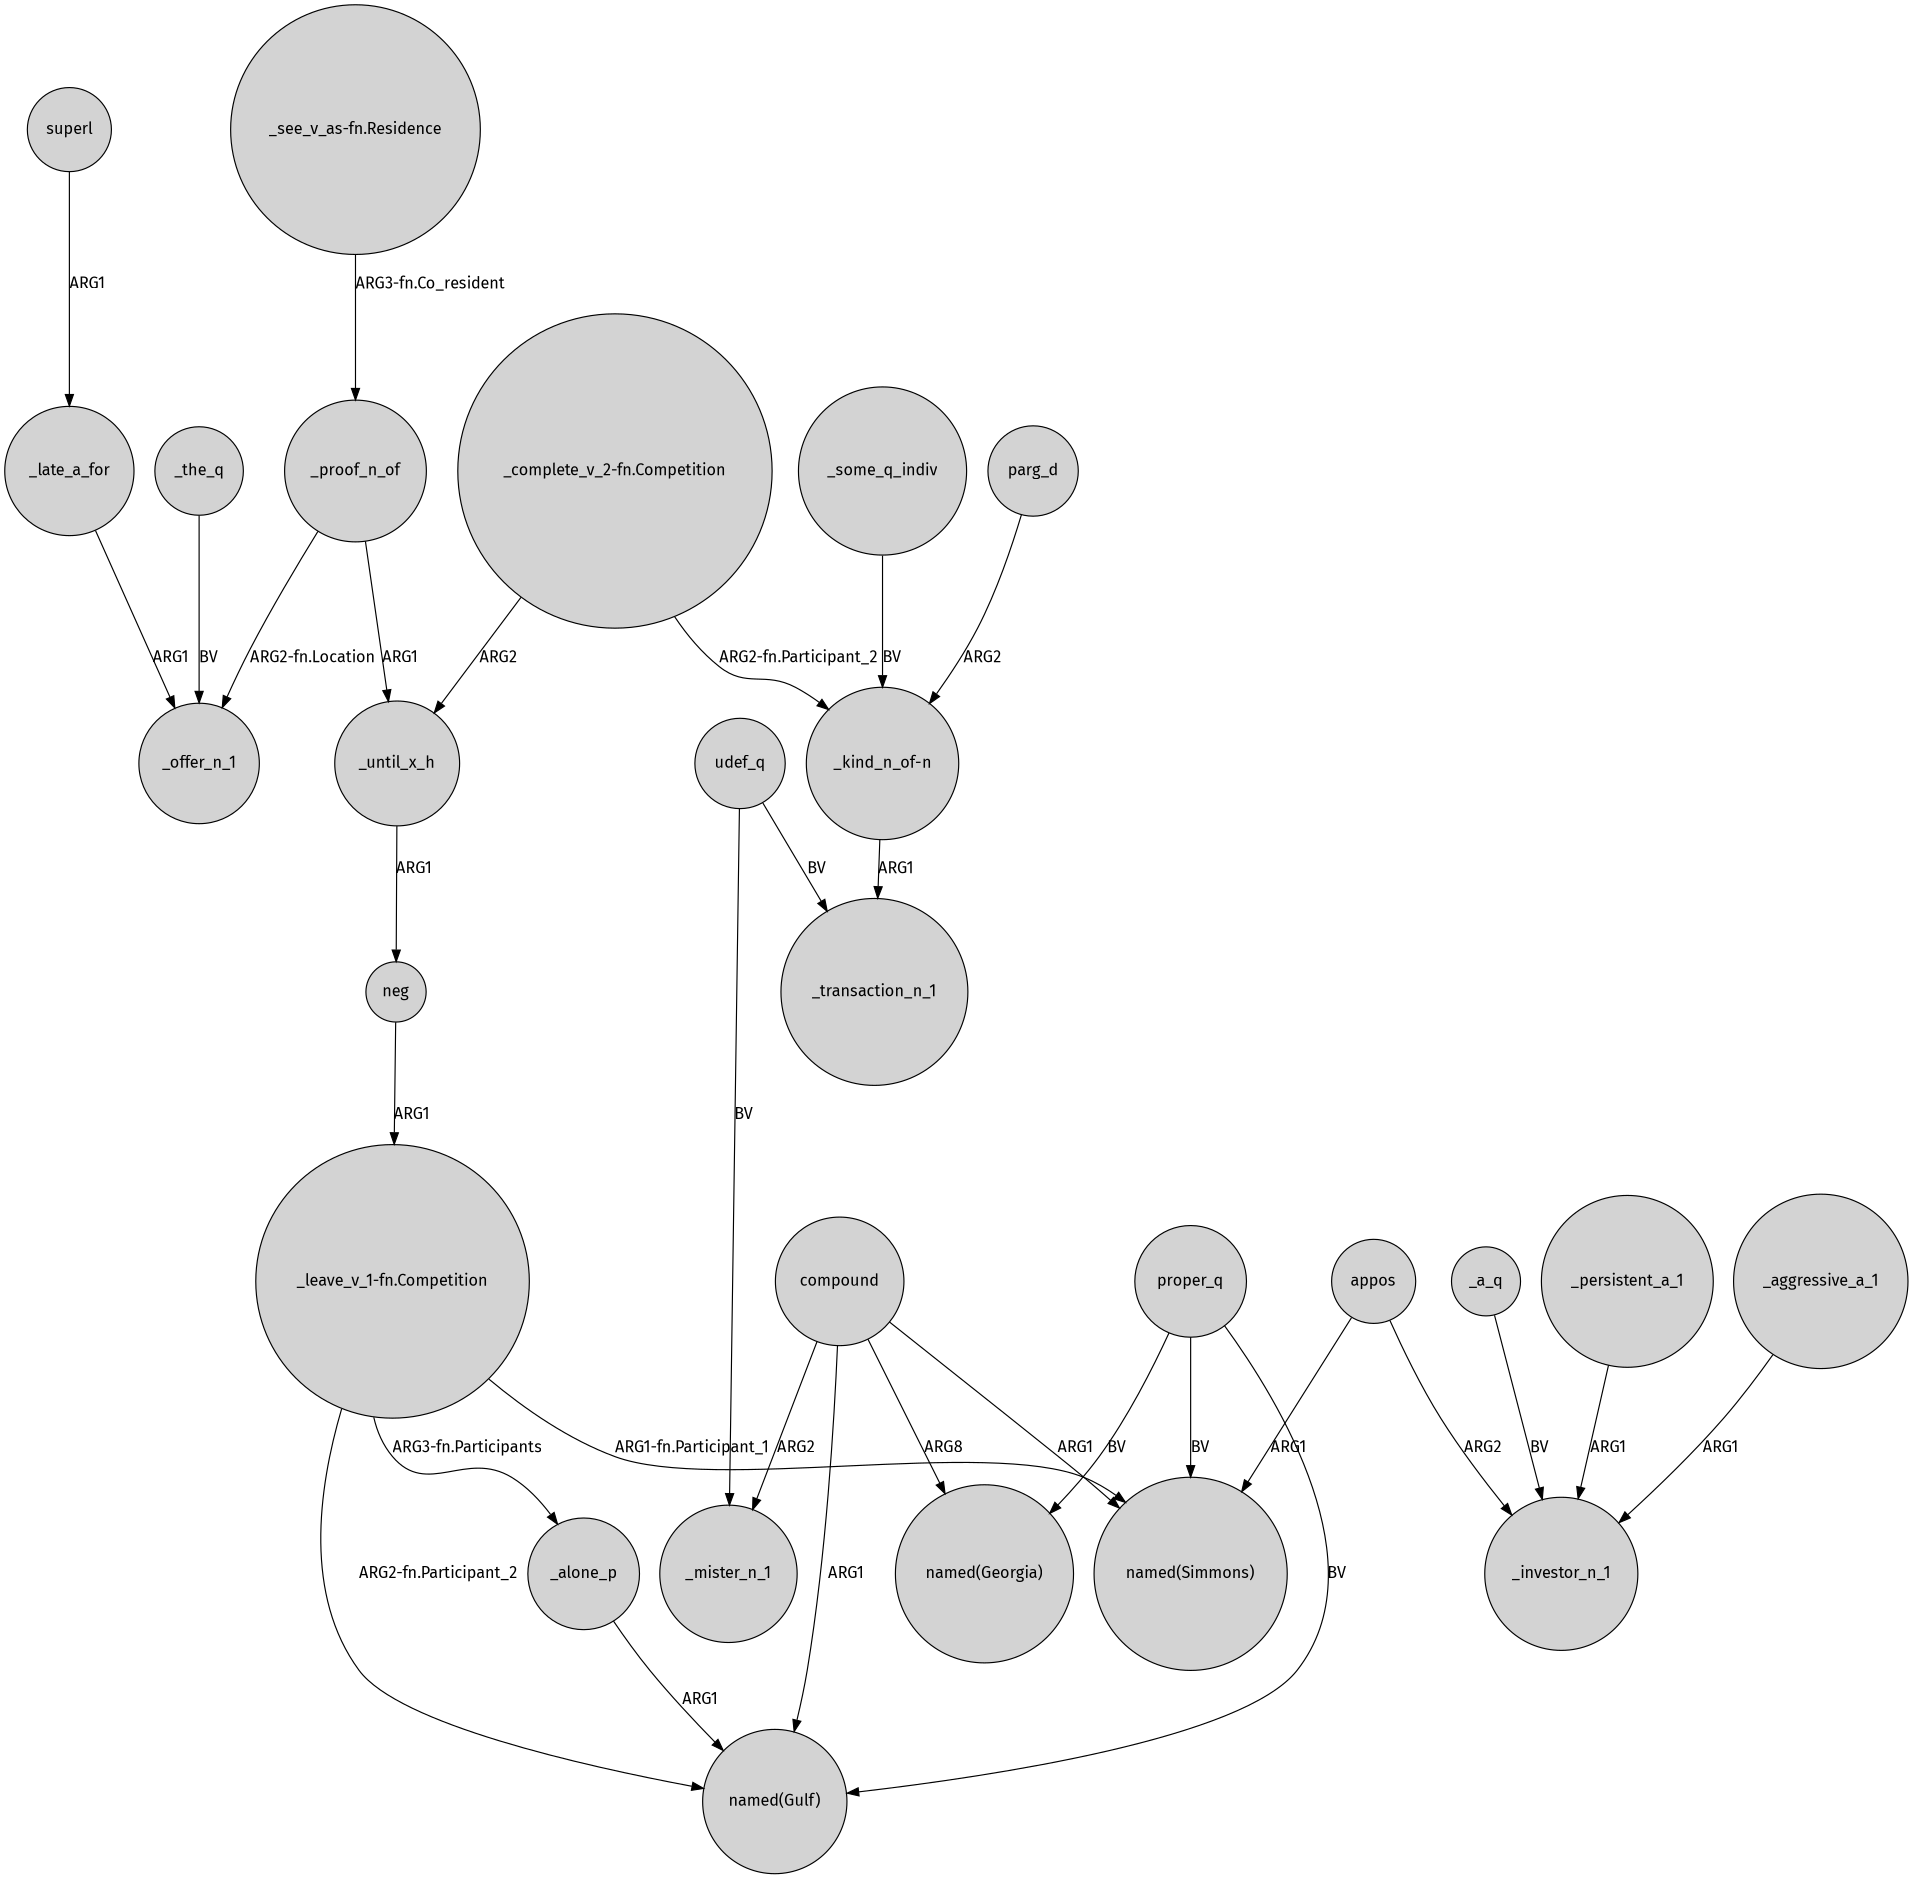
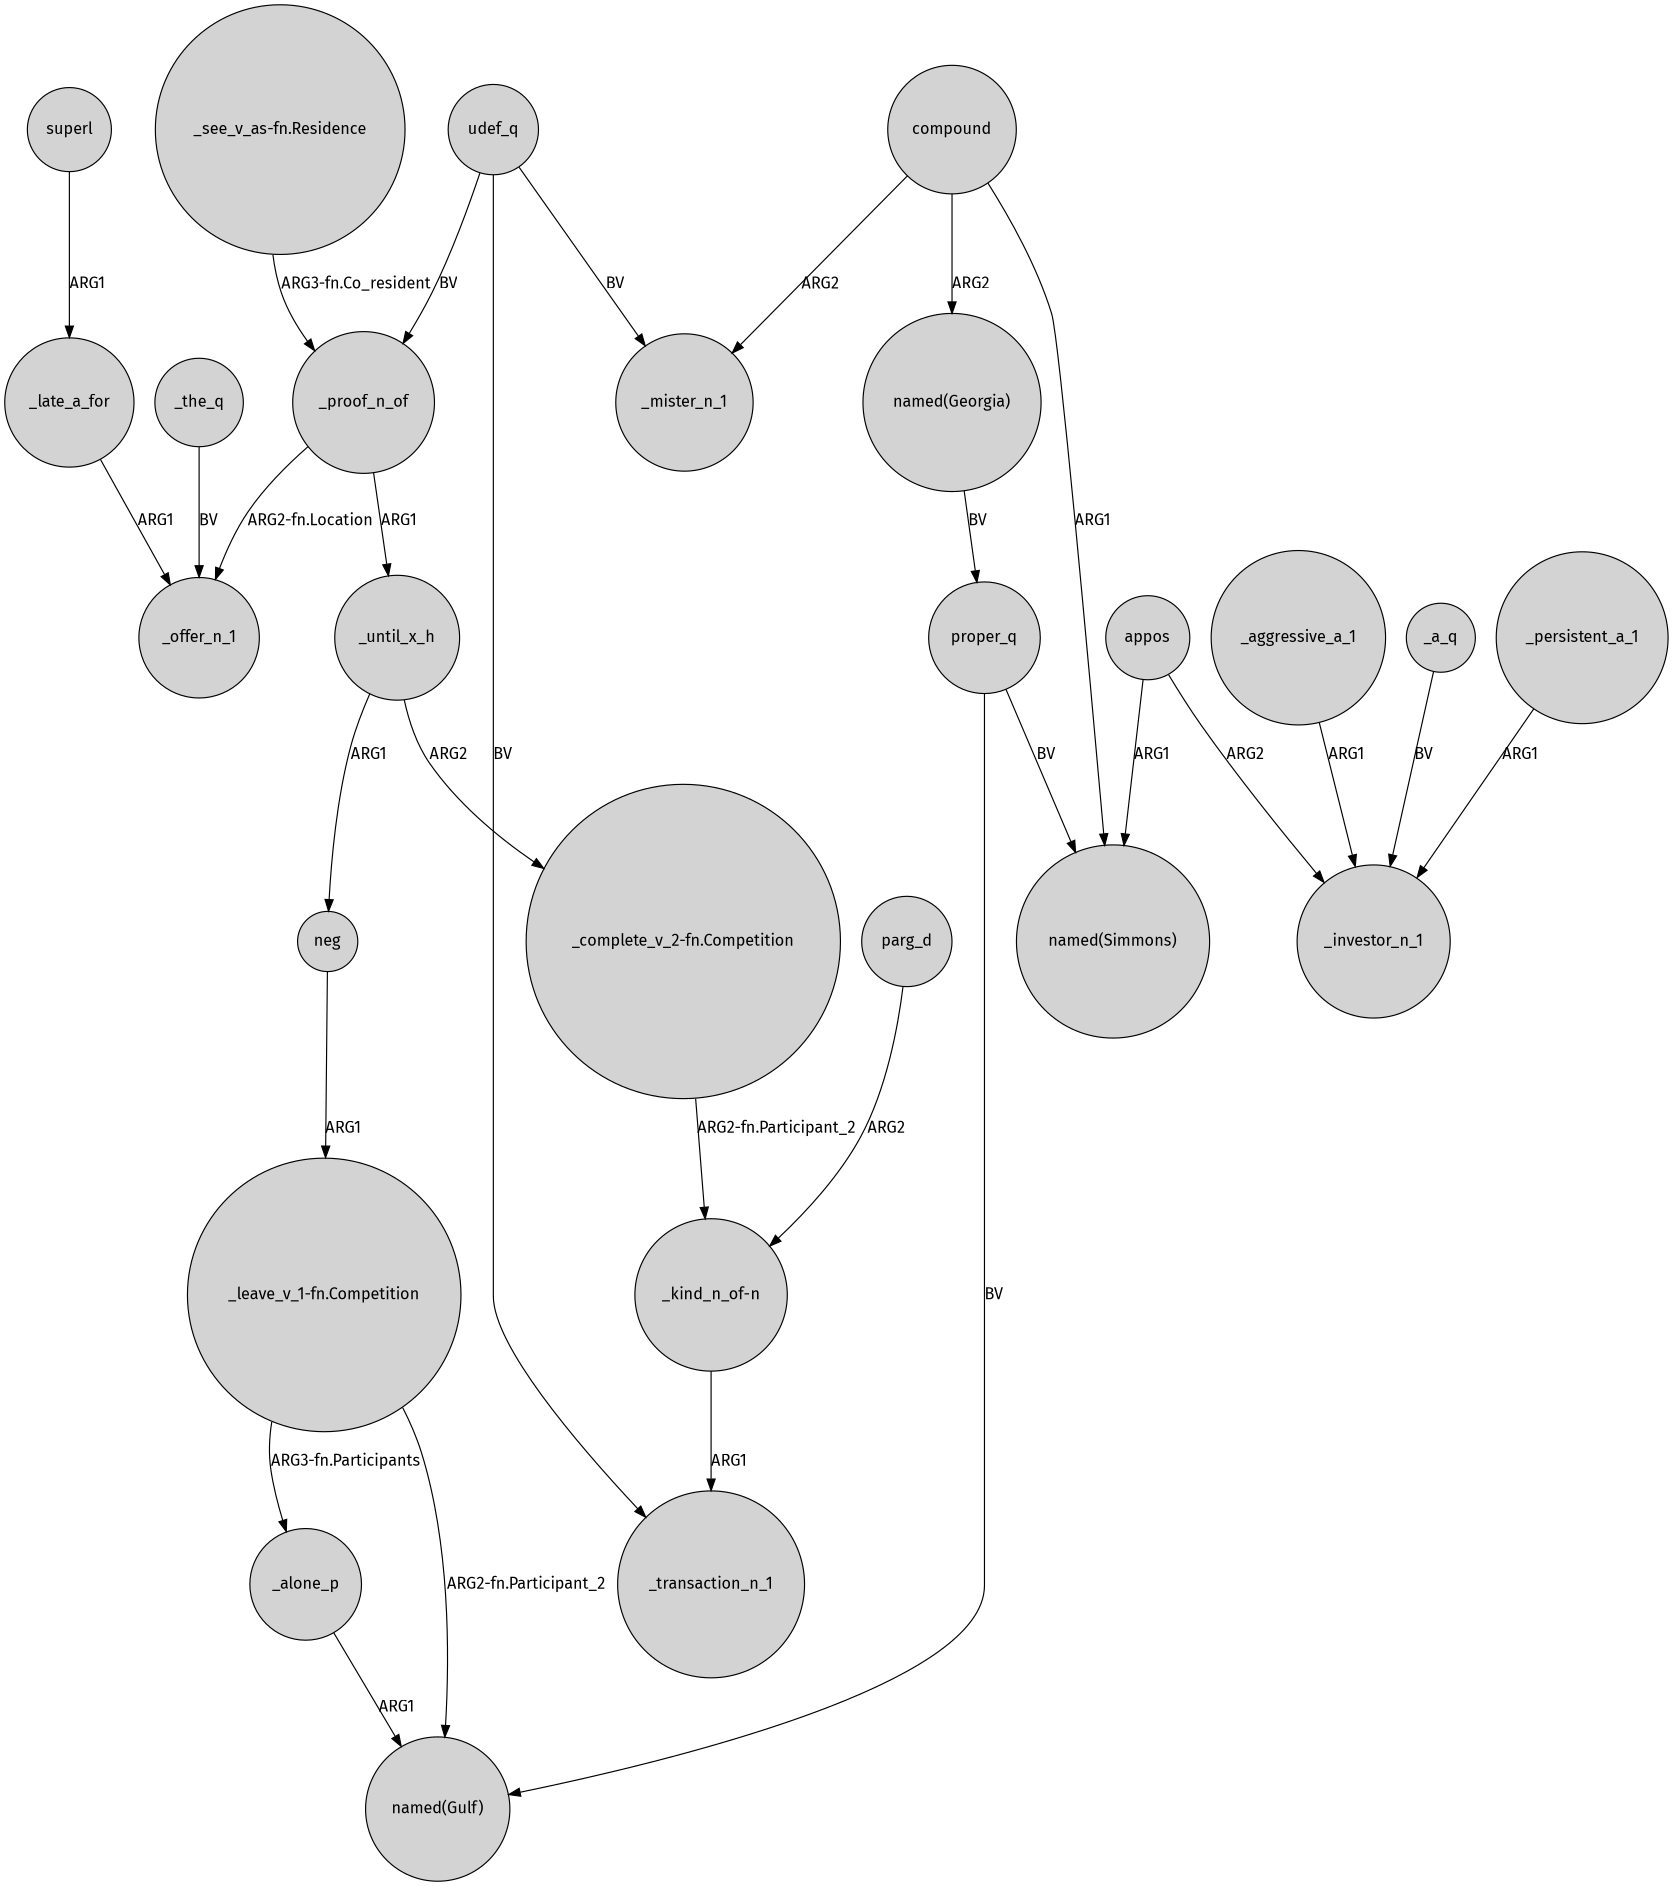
edge "udef_q" -> "_proof_n_of": added, label "BV"
node "_some_q_indiv": removed
edge "_complete_v_2-fn.Competition" -> "_until_x_h": reversed
edge "proper_q" -> "named(Georgia)": reversed
edge "compound" -> "named(Georgia)": label "ARG8" -> "ARG2"
edge "_leave_v_1-fn.Competition" -> "named(Simmons)": removed, label "ARG1-fn.Participant_1"
edge "compound" -> "named(Gulf)": removed, label "ARG1"
